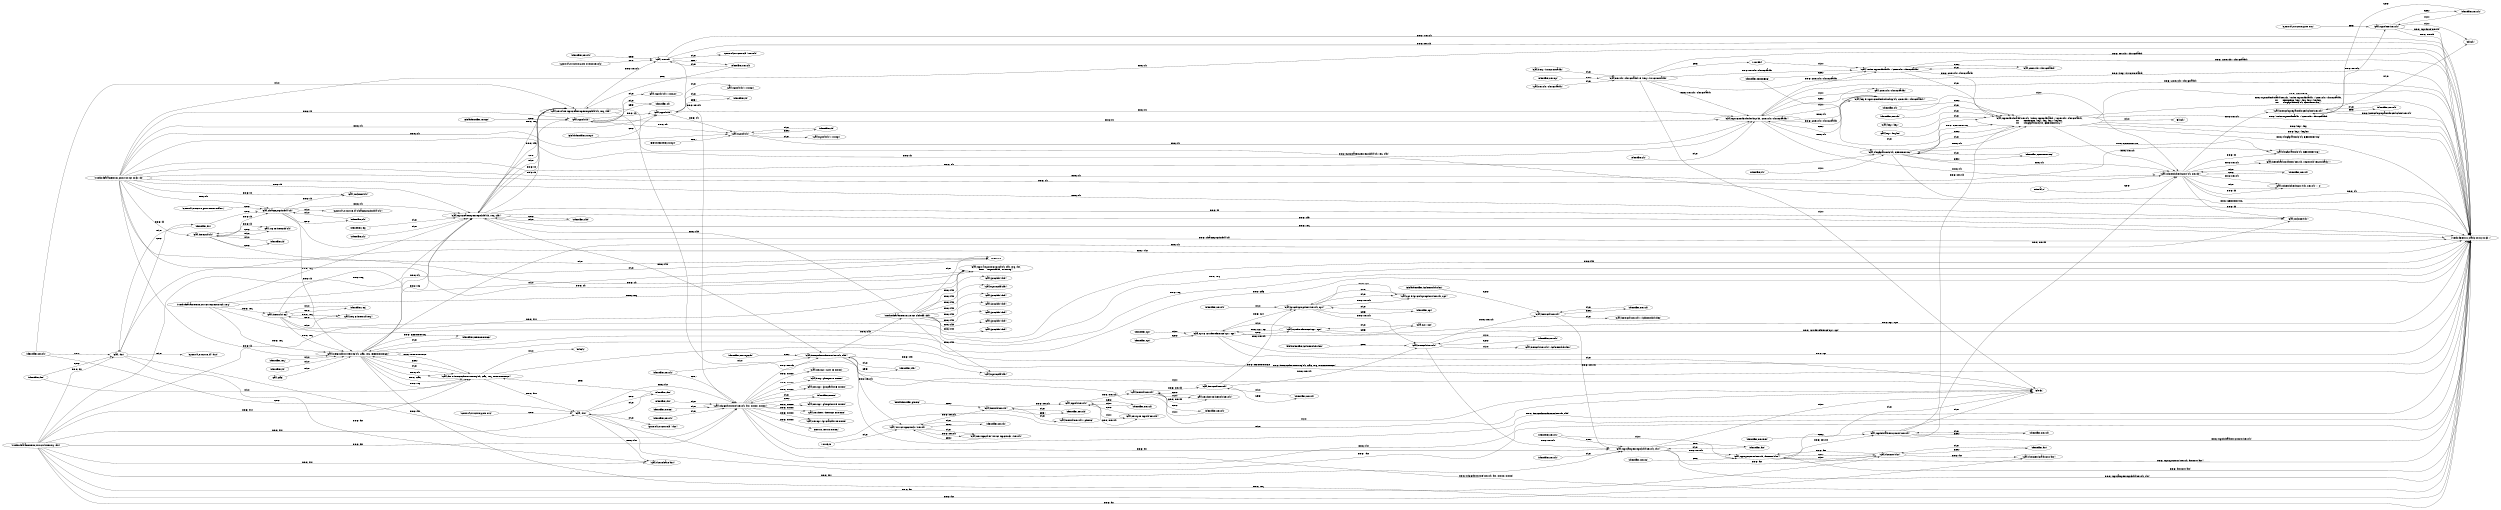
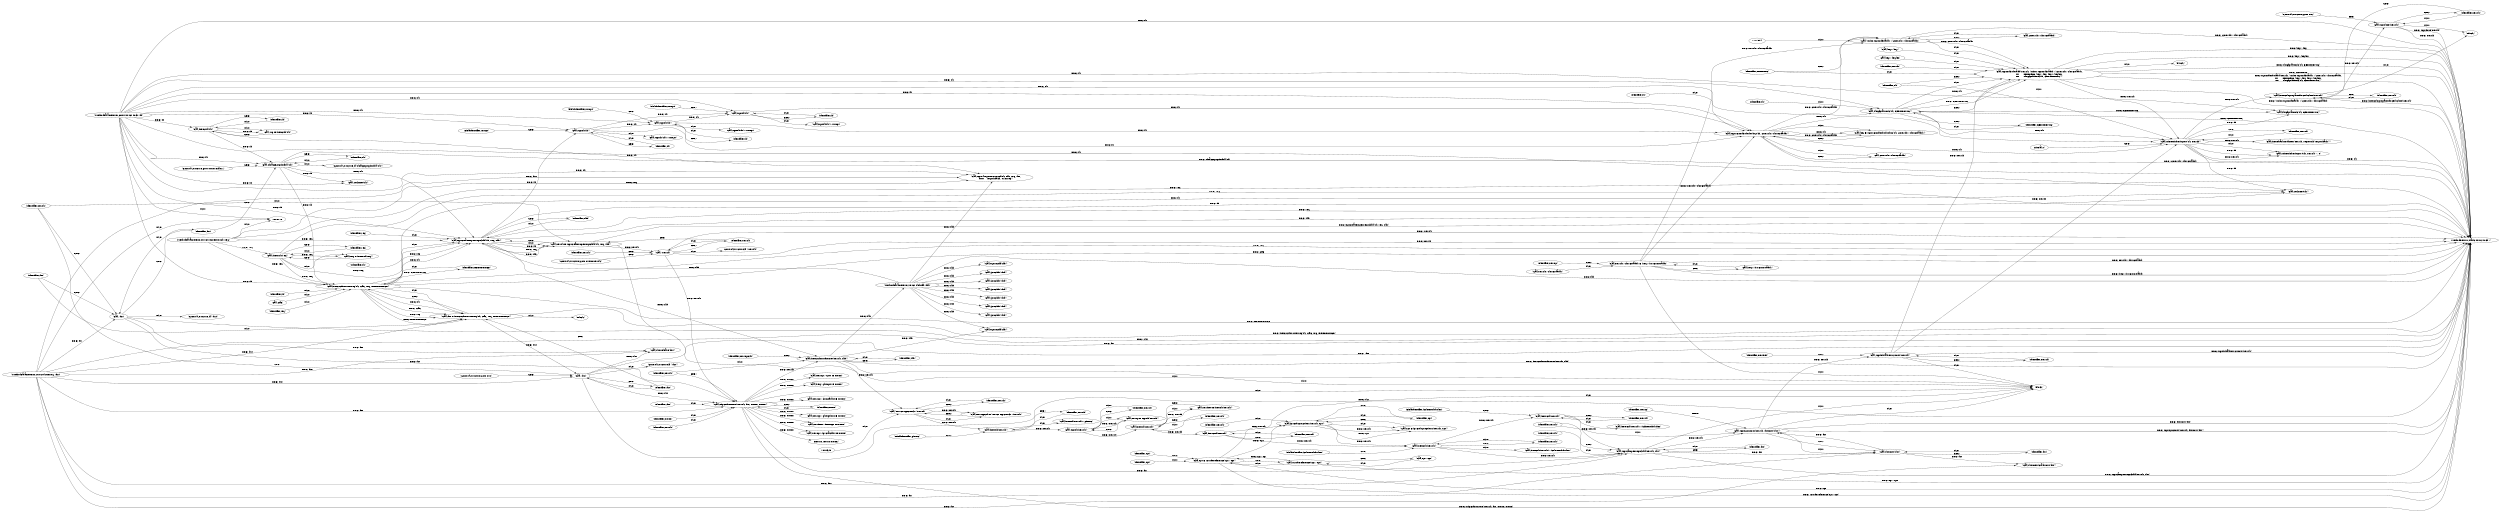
edge "(Call,newsk->sk_v6_daddr = ireq->ir_v6_rmt_addr)" -> "1000554": now "(Call,newsk->sk_v6_daddr = ireq->ir_v6_rmt_addr)" -> "(Call,ireq->ir_v6_rmt_addr)"
edge "(MethodParameterIn,struct sk_buff *skb)" -> "1000110": removed, label "AST:"
edge "(Identifier,newtp)" -> "(Call,tcp_sync_mss(newsk, dst_mtu(dst)))": label "CFG: " -> "INET: "
